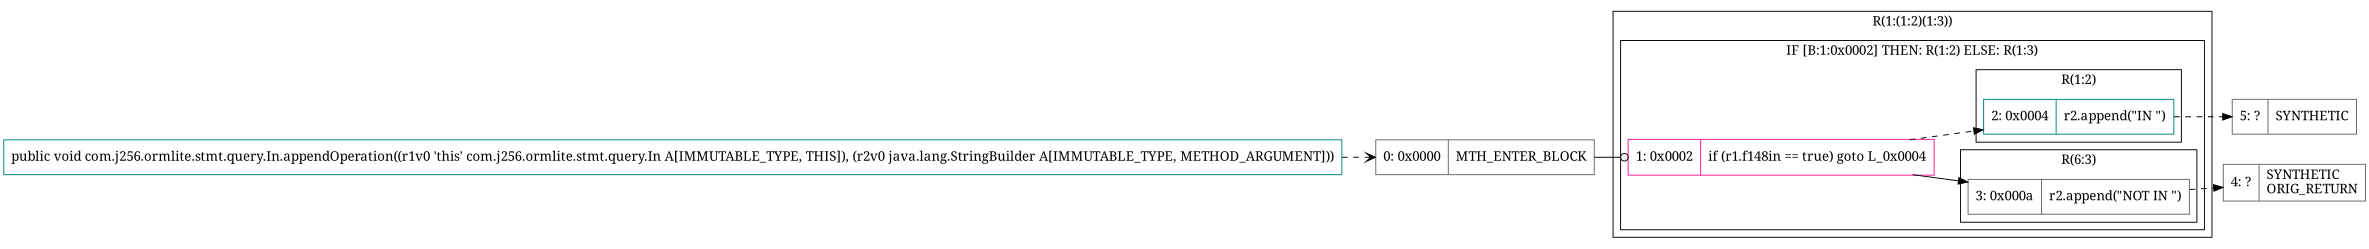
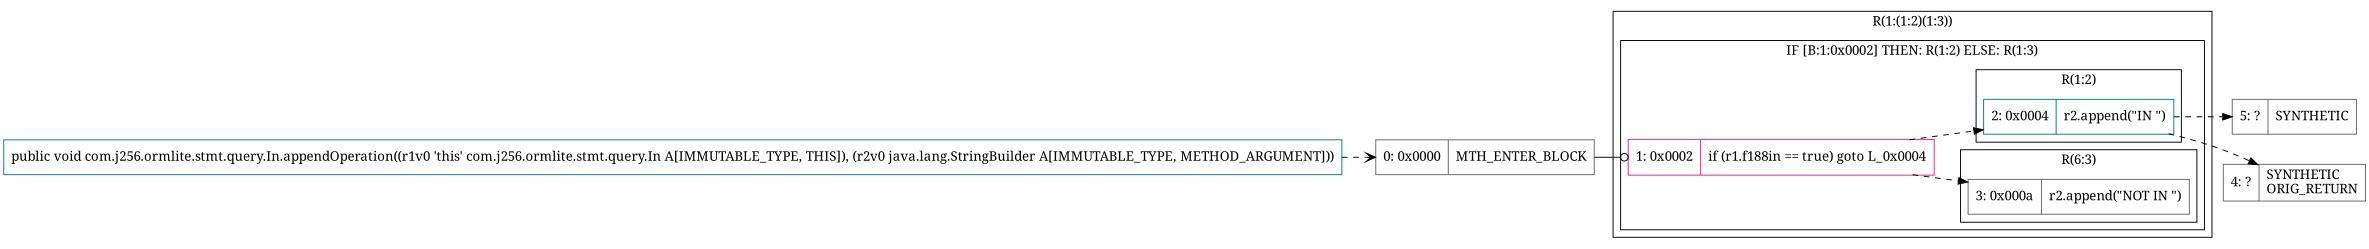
node "1: 0x0002": text "if (r1.f148in == true) goto L_0x0004" -> "if (r1.f188in == true) goto L_0x0004"
edge "1: 0x0002" -> "3: 0x000a": style solid -> dashed
edge "3: 0x000a" -> "4: ?": now "2: 0x0004" -> "4: ?"
